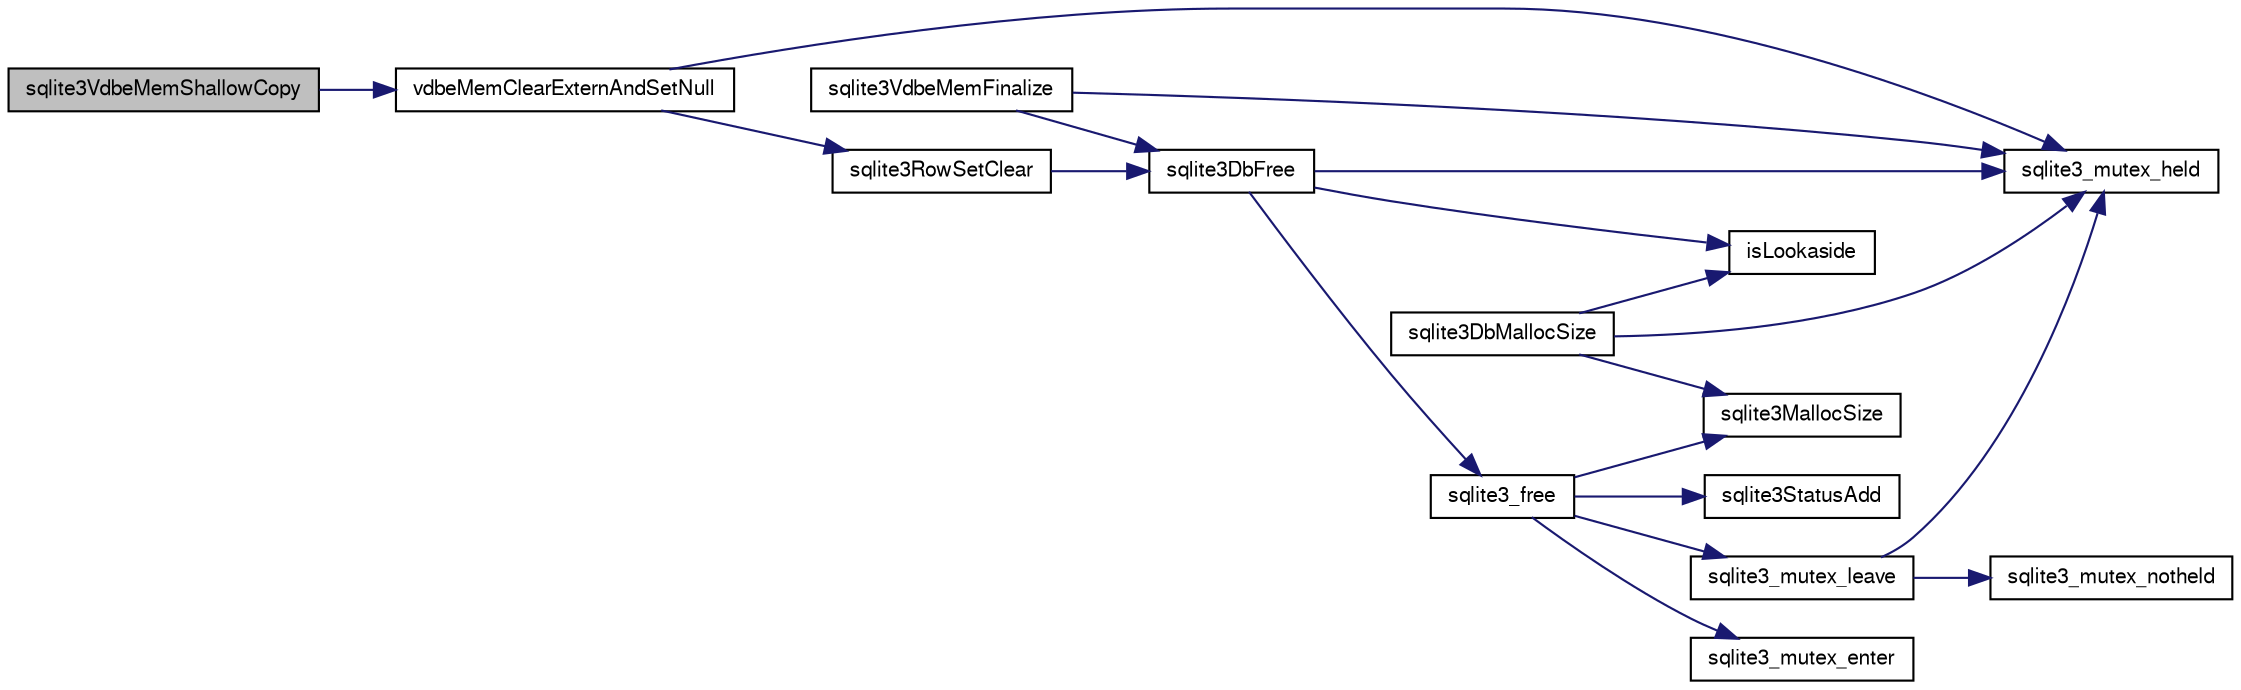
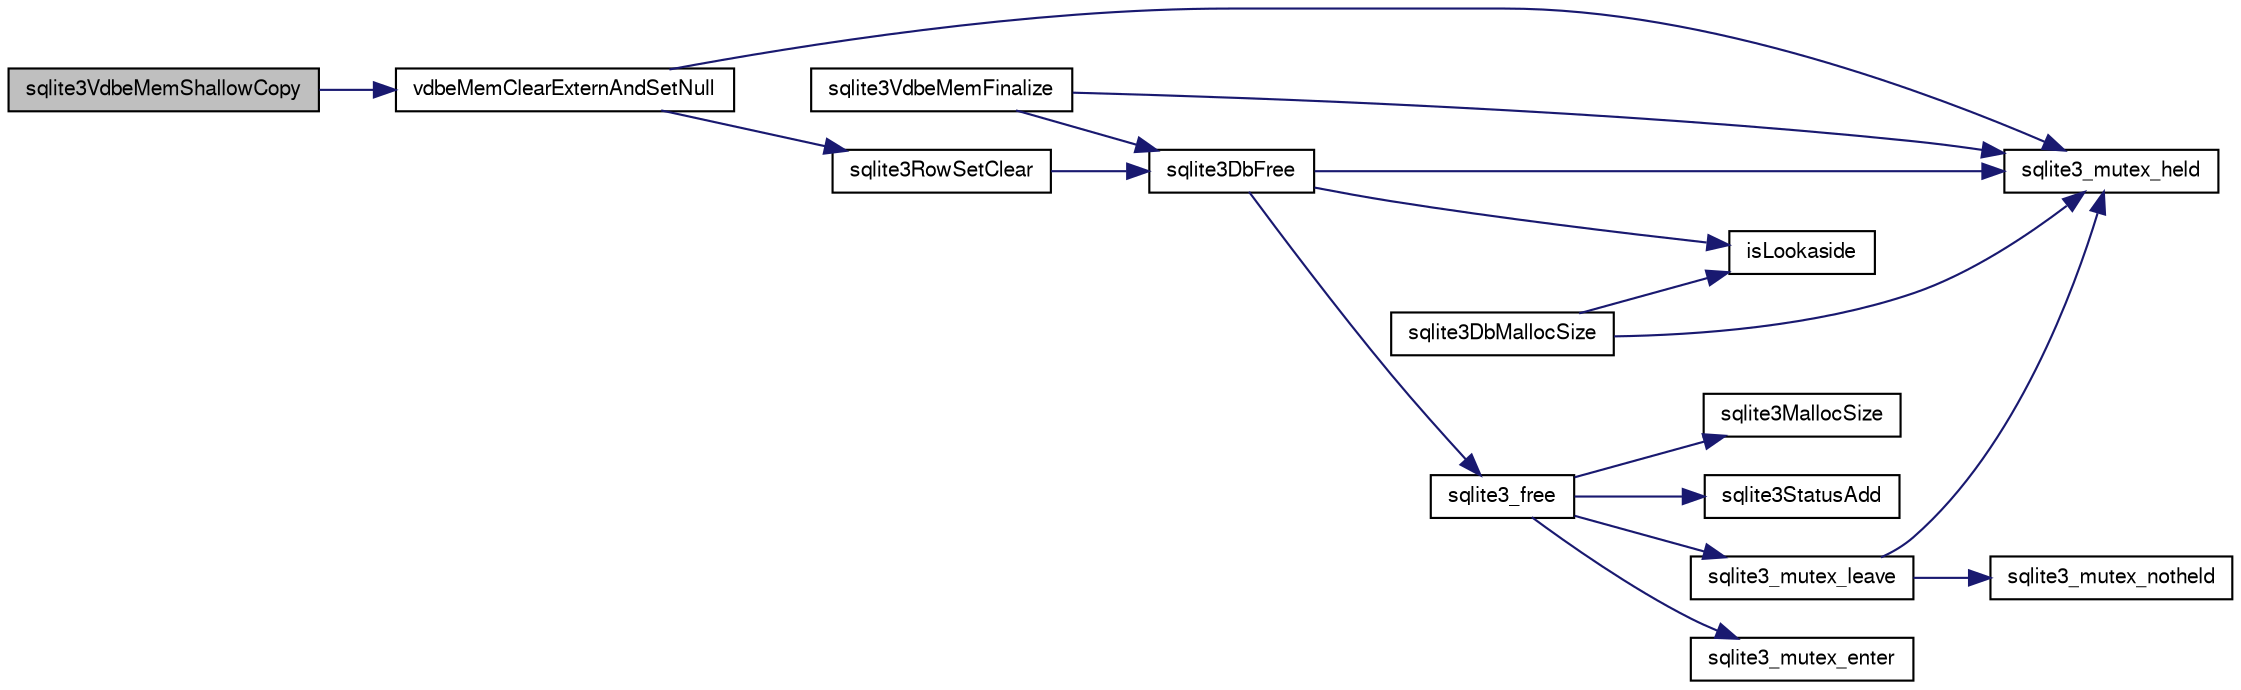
edge "sqlite3DbMallocSize" -> "sqlite3MallocSize": removed
